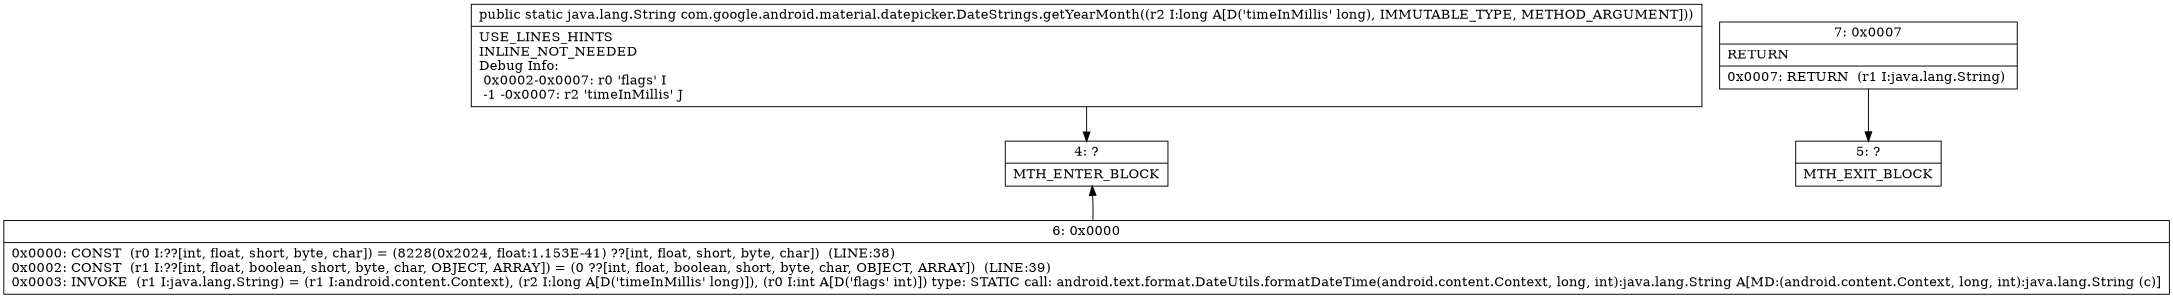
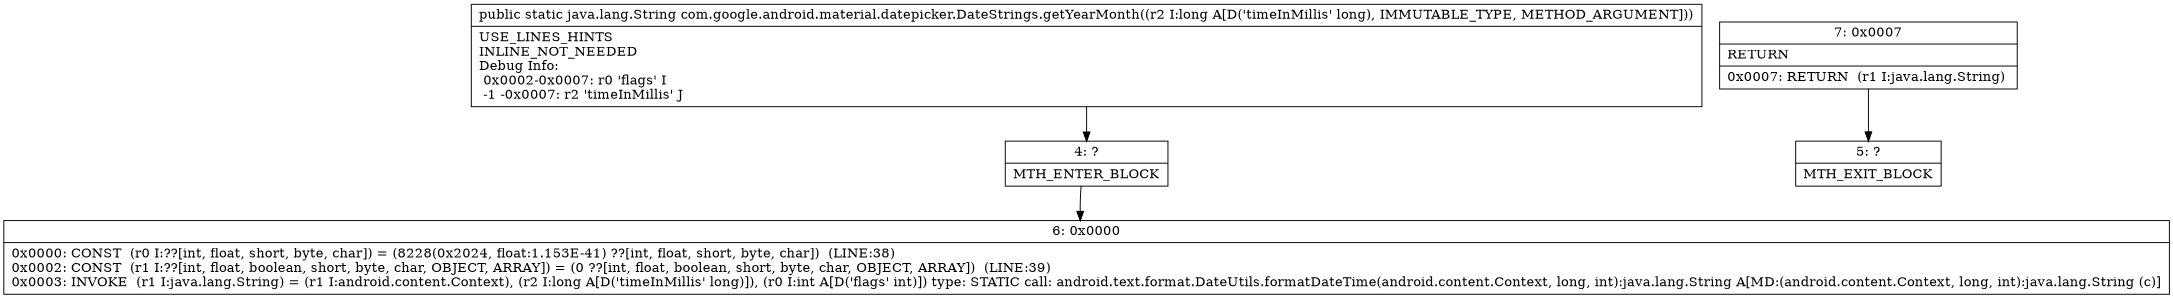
edge "6: 0x0000" -> "4: ?": reversed
